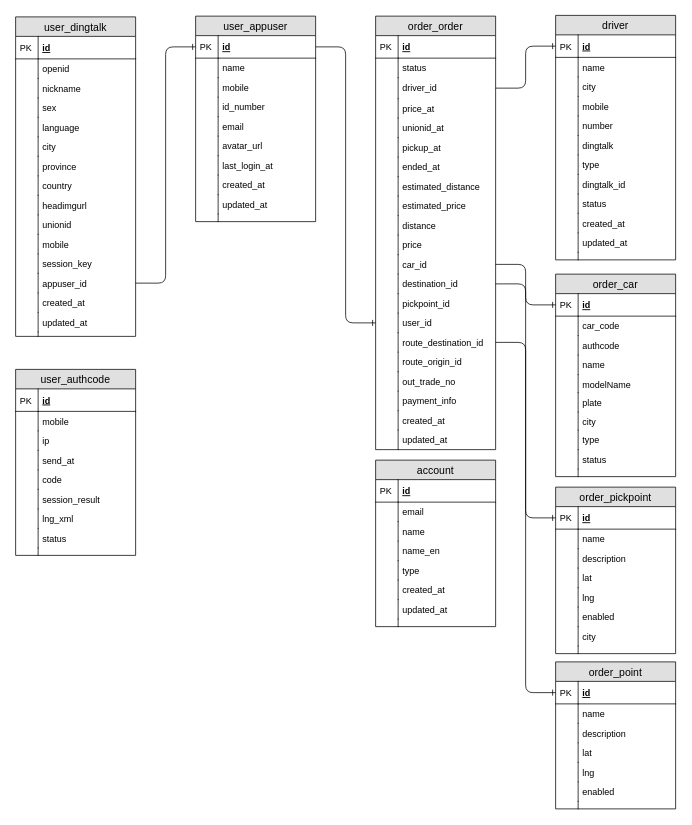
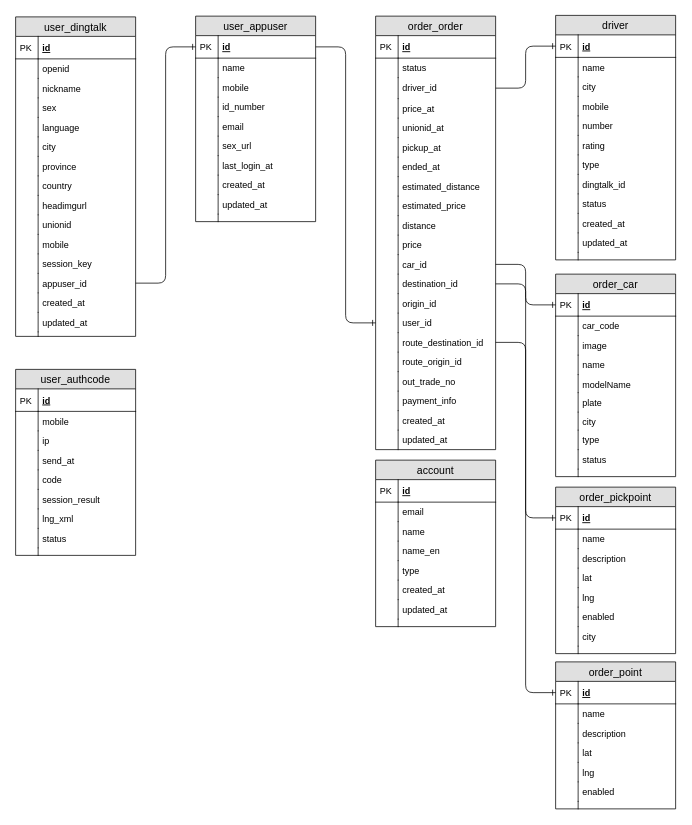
node "avatar_url": label "avatar_url" -> "sex_url"
node "dingtalk": label "dingtalk" -> "rating"
node "pickpoint_id": label "pickpoint_id" -> "origin_id"
node "authcode": label "authcode" -> "image"
